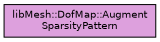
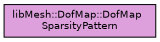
node "libMesh::DofMap::Augment SparsityPattern": label "libMesh::DofMap::Augment SparsityPattern" -> "libMesh::DofMap::DofMap SparsityPattern"
